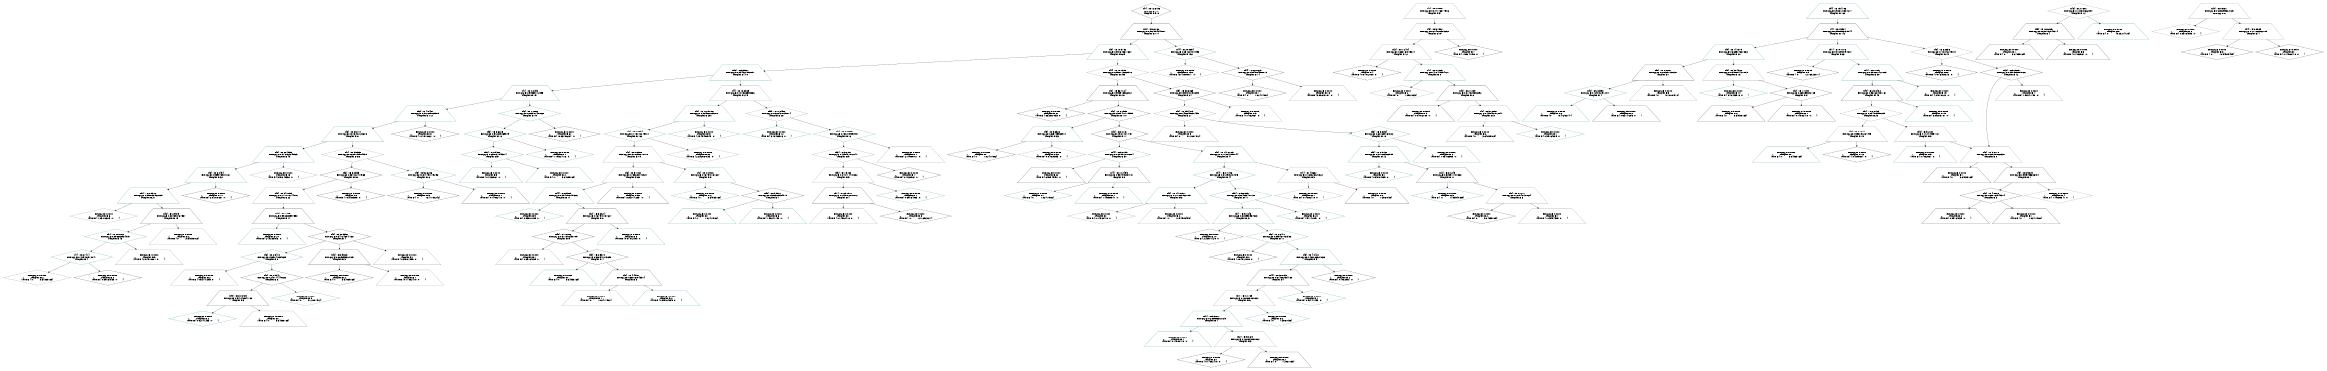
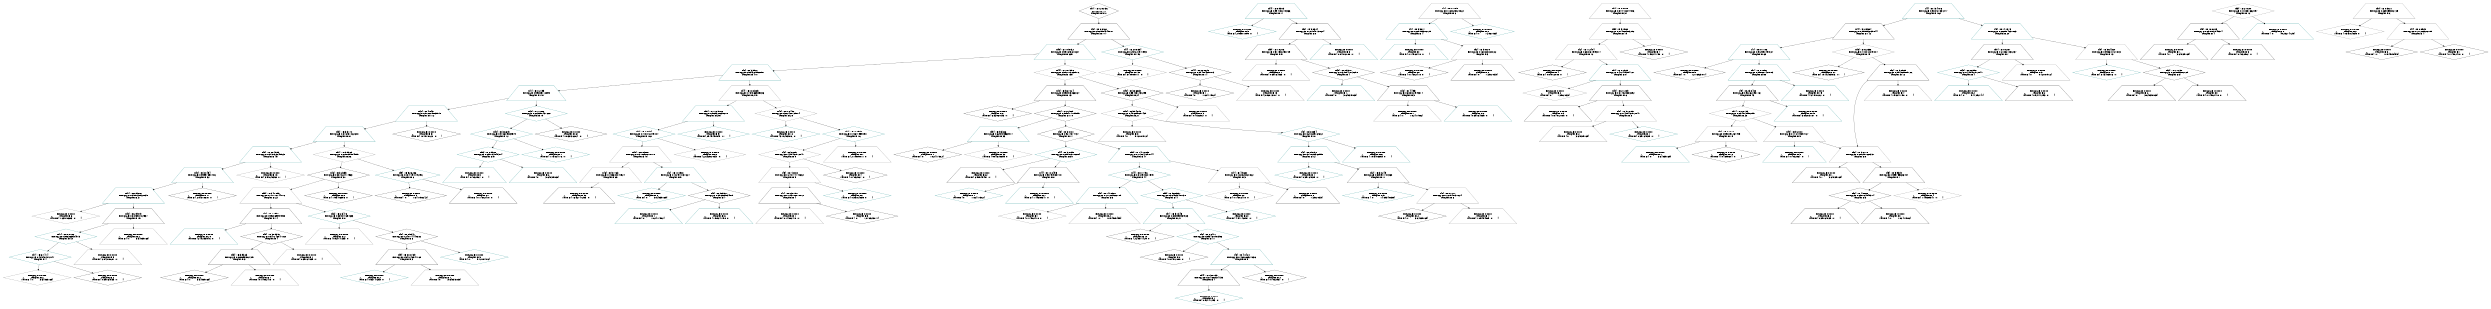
node "X[0] <= 0.5611 entropy = 0.269055302725 entropy = 6": label "X[0] <= 0.5611 entropy = 0.269055302725 entropy = 6" -> "X[0] <= 0.5611 entropy = 0.269055302725 samples = 6"
edge "X[4] <= 2.9584 entropy = 0.998593739044 samples = 142" -> "X[9] <= 14.1379 entropy = 0.668904637863 samples = 20": now "X[4] <= 15.4786 entropy = 0.988721334277 samples = 162" -> "X[9] <= 14.1379 entropy = 0.668904637863 samples = 20"
node "X[2] <= 3.2985 entropy = 0.957369989726 samples = 12": shape diamond -> trapezium
edge "X[6] <= 5.7763 entropy = 0.733680040524 samples = 69" -> "X[4] <= 8.9305 entropy = 0.994186148366 samples = 17": removed
node "X[5] <= 1.8206 entropy = 0.511506458709 samples = 5": shape diamond -> trapezium
edge "X[9] <= 30.9351 entropy = 0.547246947168 samples = 4" -> "X[6] <= 2.3478 entropy = 0.389047654633 samples = 8": now "X[9] <= 34.7059 entropy = 0.717176744016 samples = 22" -> "X[6] <= 2.3478 entropy = 0.389047654633 samples = 8"
edge "X[4] <= 15.0733 entropy = 0.314682604135 samples = 7" -> "X[1] <= 0.1789 entropy = 0.160823020822 samples = 6": removed
